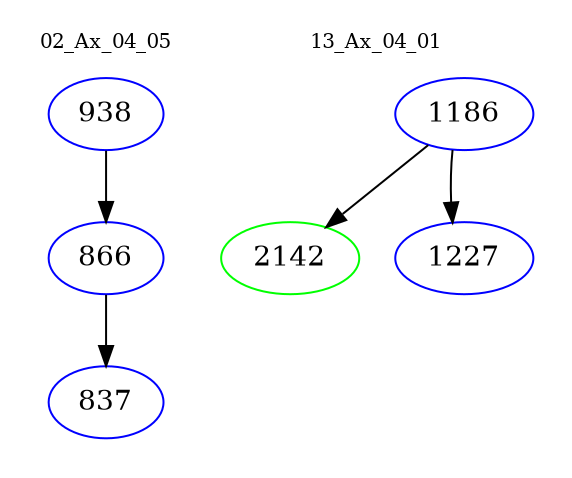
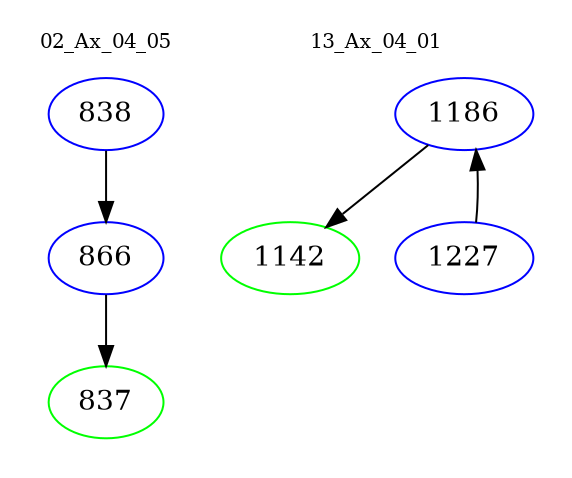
node "938": label "938" -> "838"
edge "1186" -> "1227": reversed
node "2142": label "2142" -> "1142"
node "837": color blue -> green
